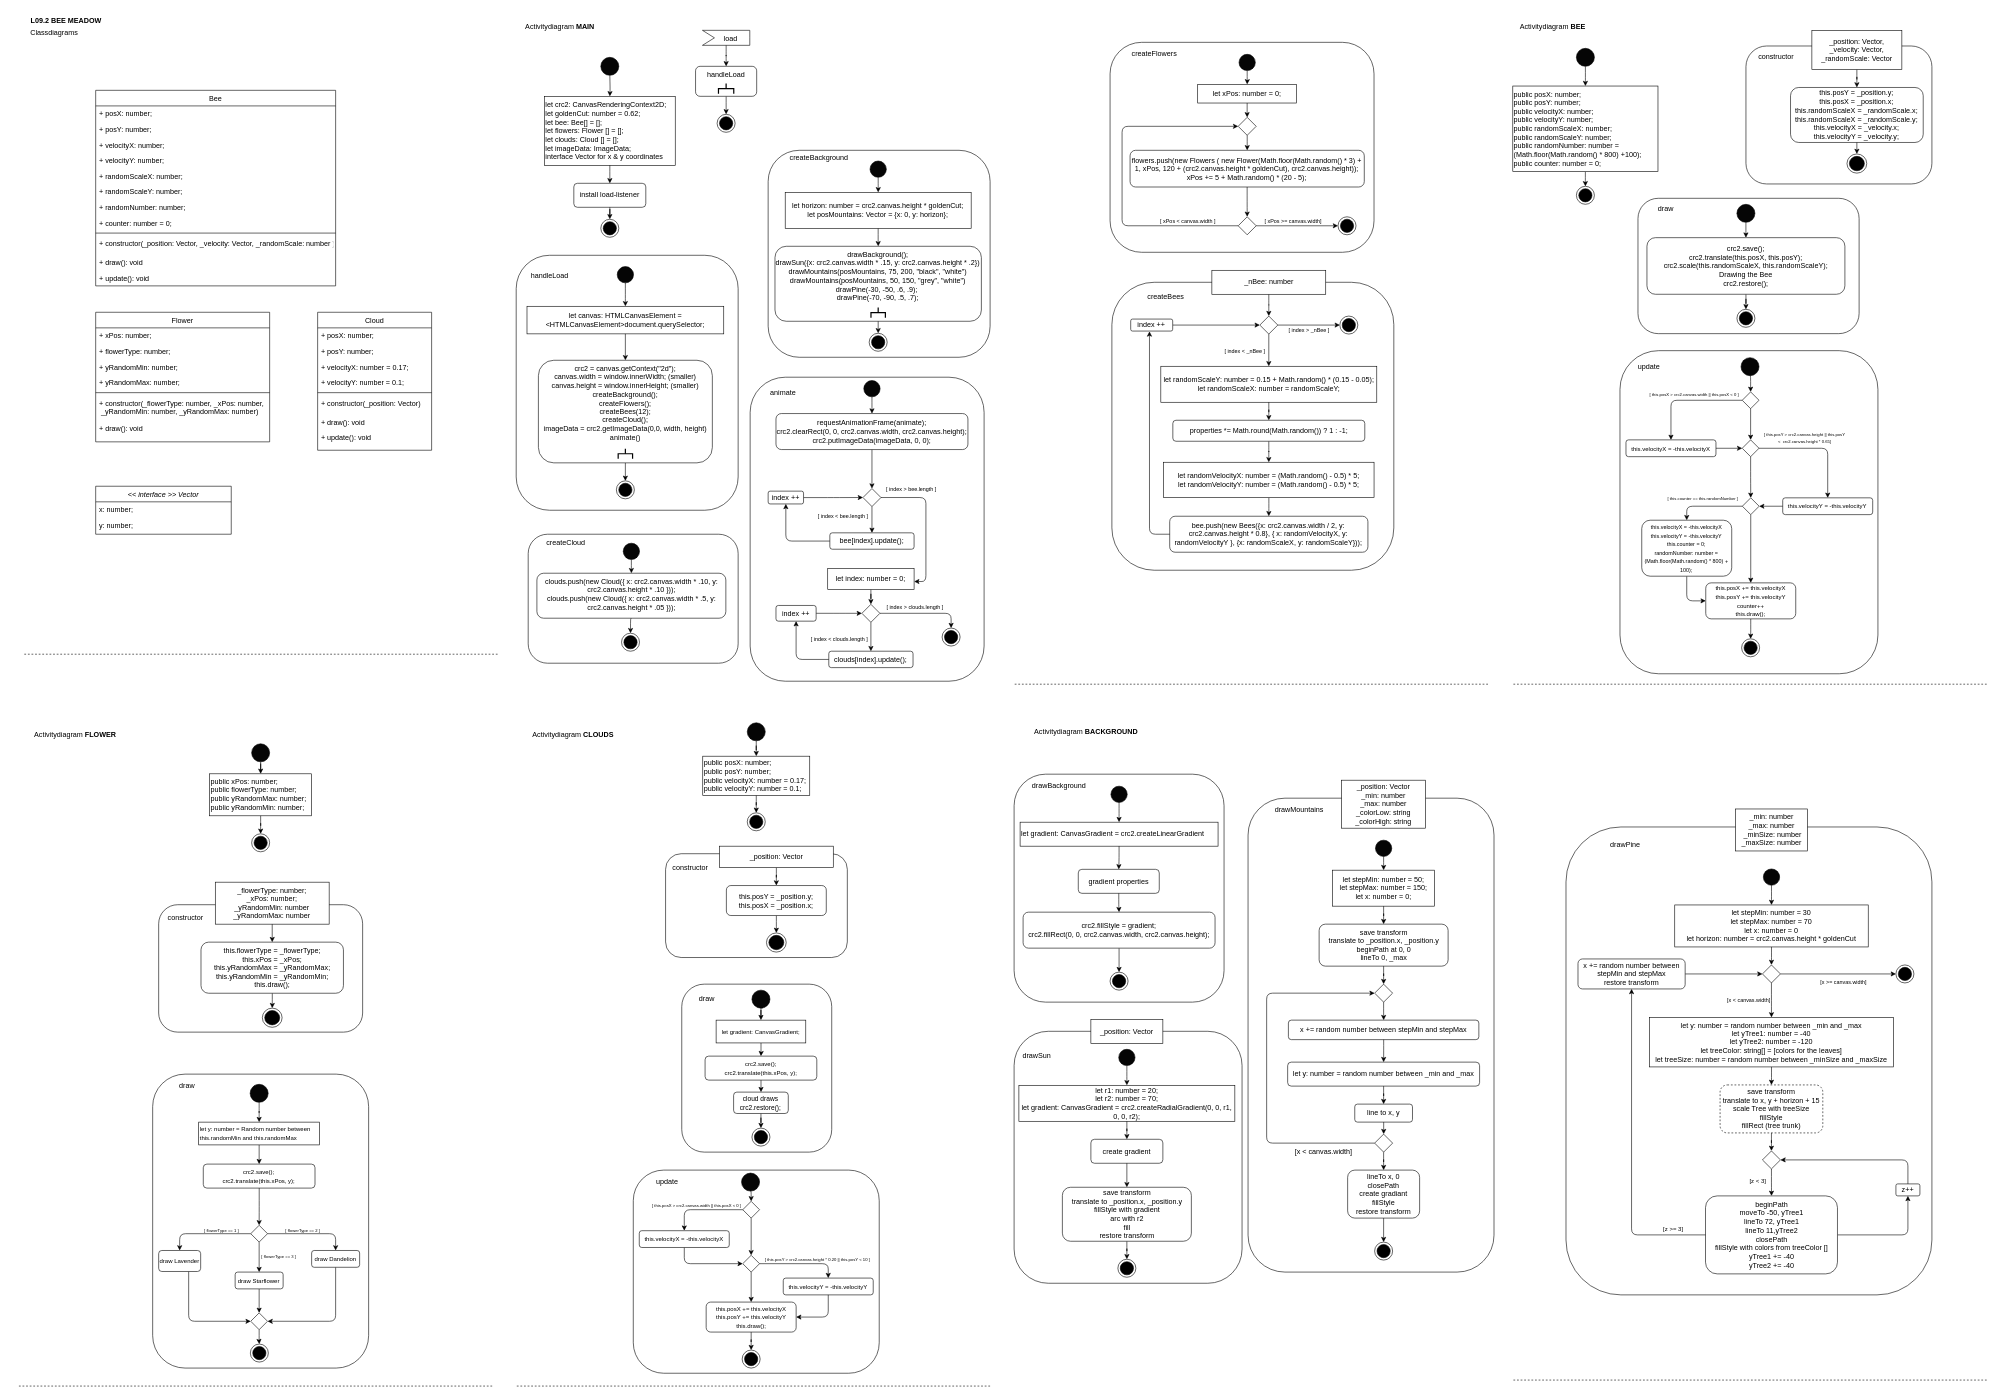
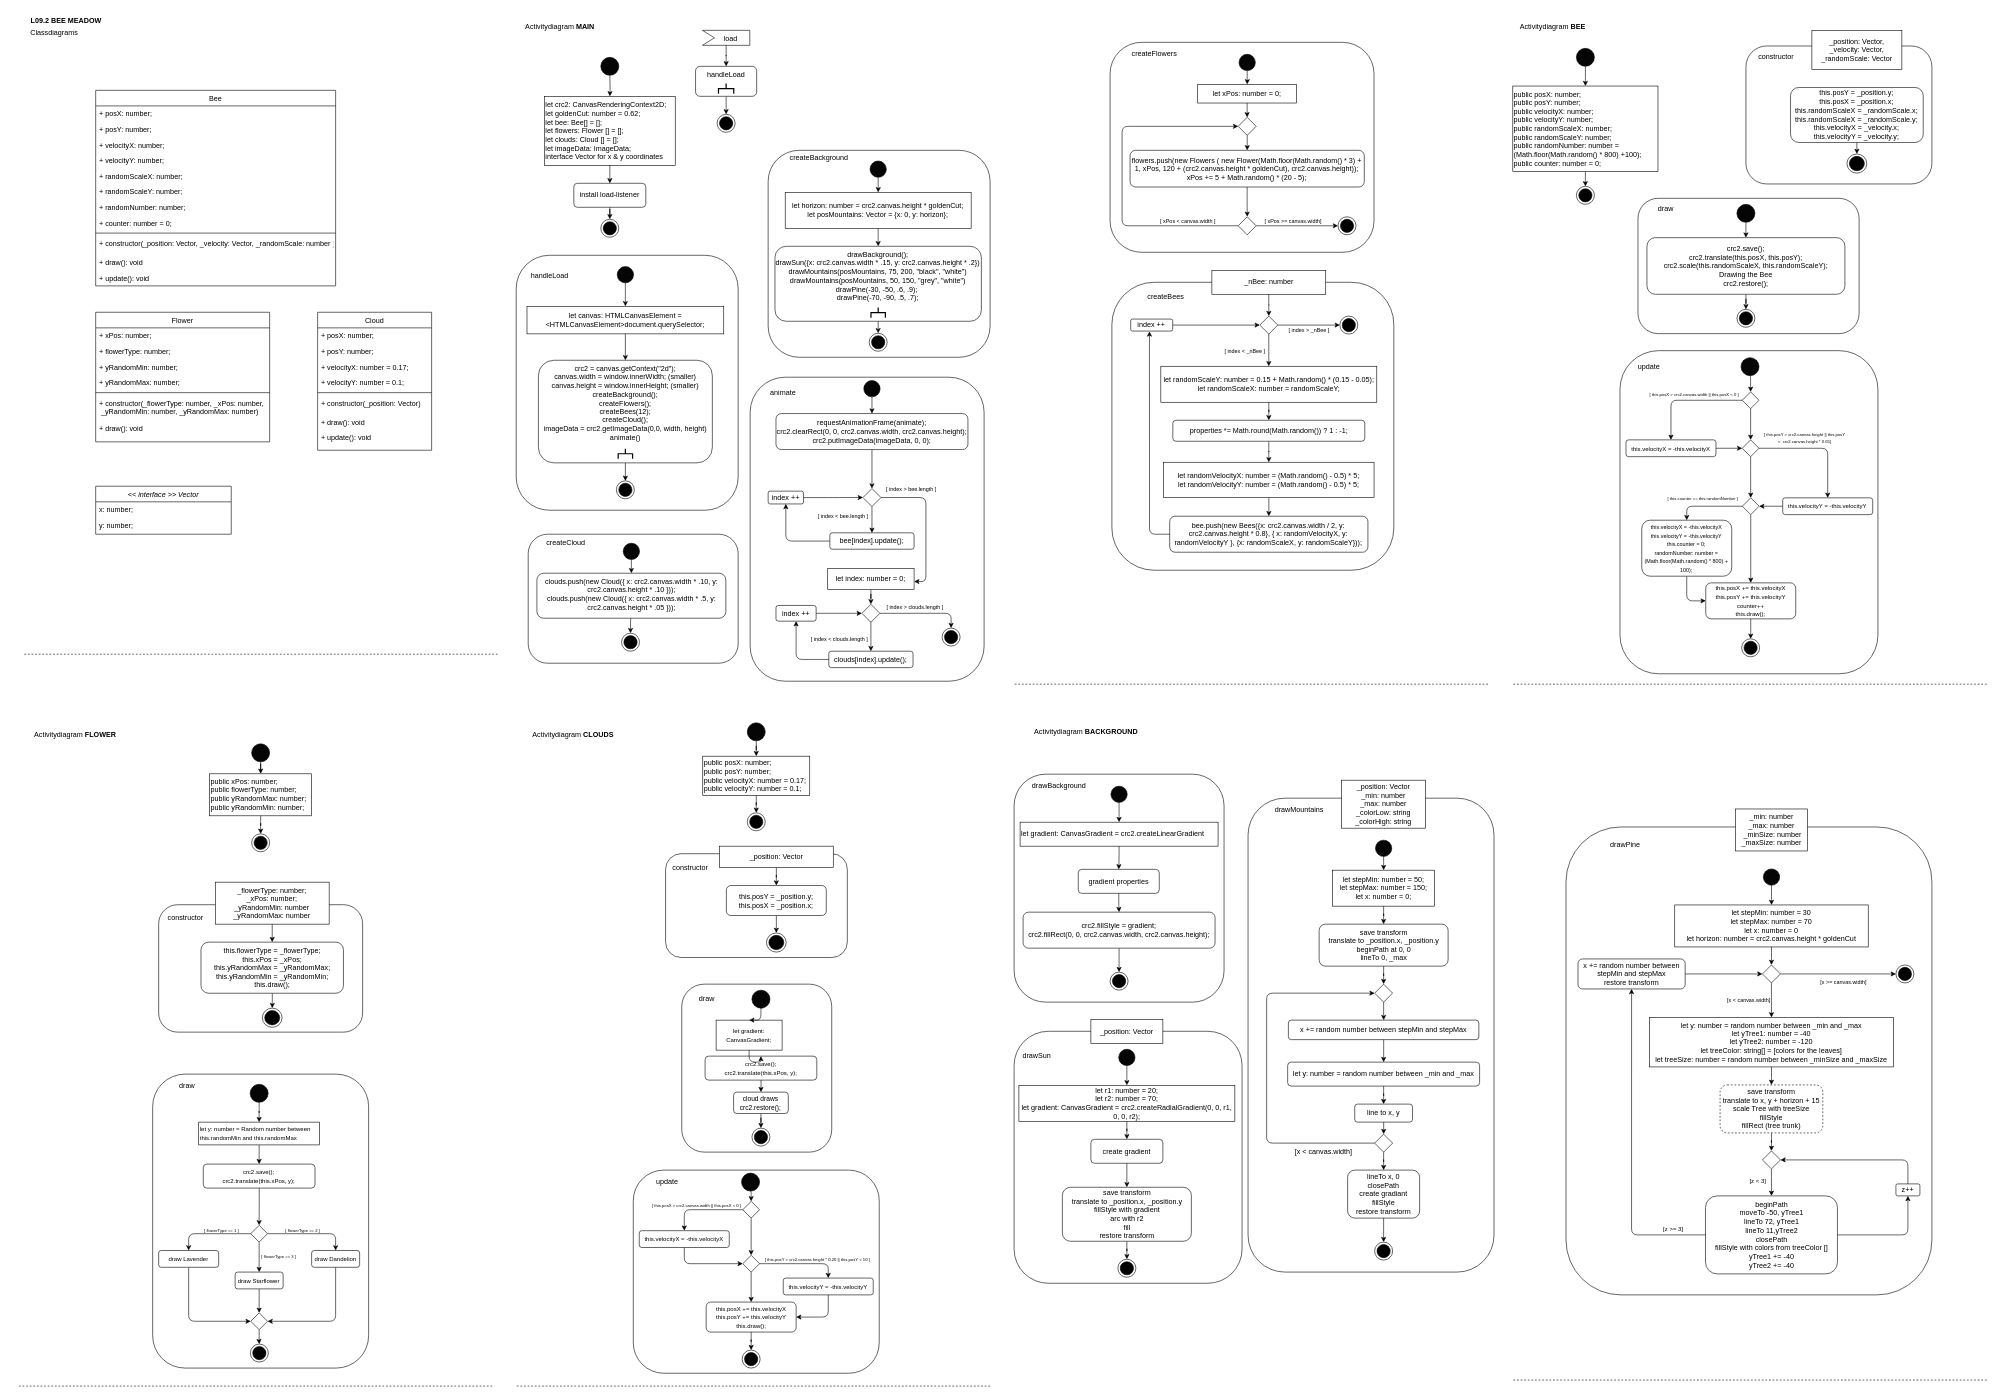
edge "_position: Vector, _velocity: Vector, _randomScale: Vector" -> "this.posY = _position.y; this.posX = _position.x; this.randomScaleX = _randomScale.x; this.randomScaleX = _randomScale.y; this.velocityX = _velocity.x; this.velocityY = _velocity.y;": removed
node "let gradient: CanvasGradient;": size 90x23 -> 66x30
node "draw Lavender": size 42x21 -> 60x17
